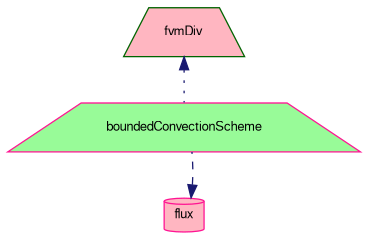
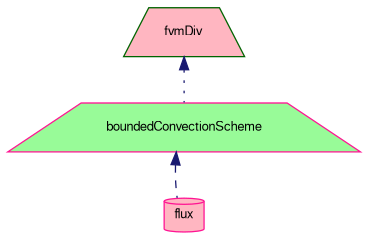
edge "boundedConvectionScheme" -> "flux": reversed
